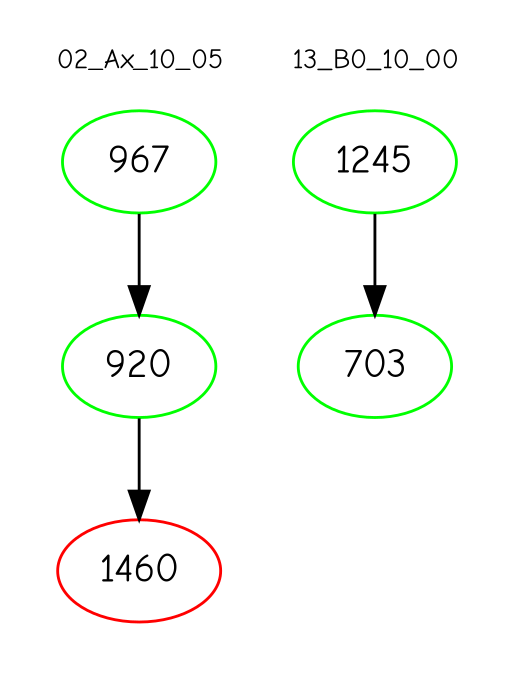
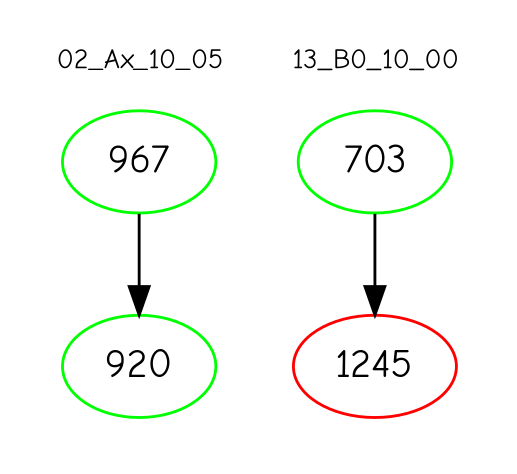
node "1245": color green -> red
edge "1245" -> "703": reversed
node "1460": removed
